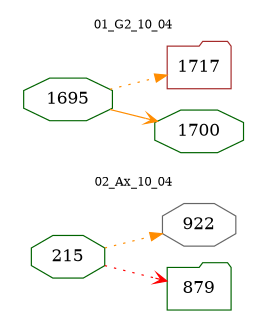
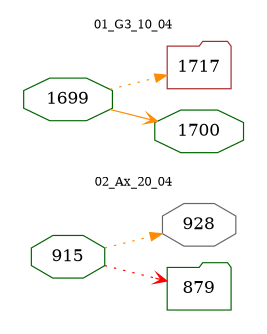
cluster "01_G2_10_04": label "01_G2_10_04" -> "01_G3_10_04"
node "1695": label "1695" -> "1699"
cluster "02_Ax_10_04": label "02_Ax_10_04" -> "02_Ax_20_04"
node "922": label "922" -> "928"
node "215": label "215" -> "915"
